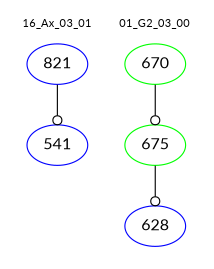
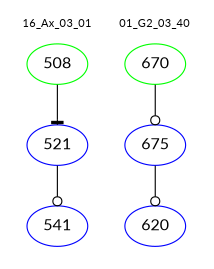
cluster "01_G2_03_00": label "01_G2_03_00" -> "01_G2_03_40"
node "508": added
node "821": label "821" -> "521"
node "675": color green -> blue
node "628": label "628" -> "620"
